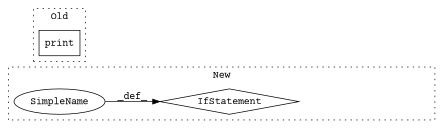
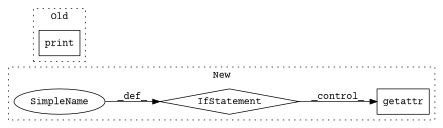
node "getattr": added
